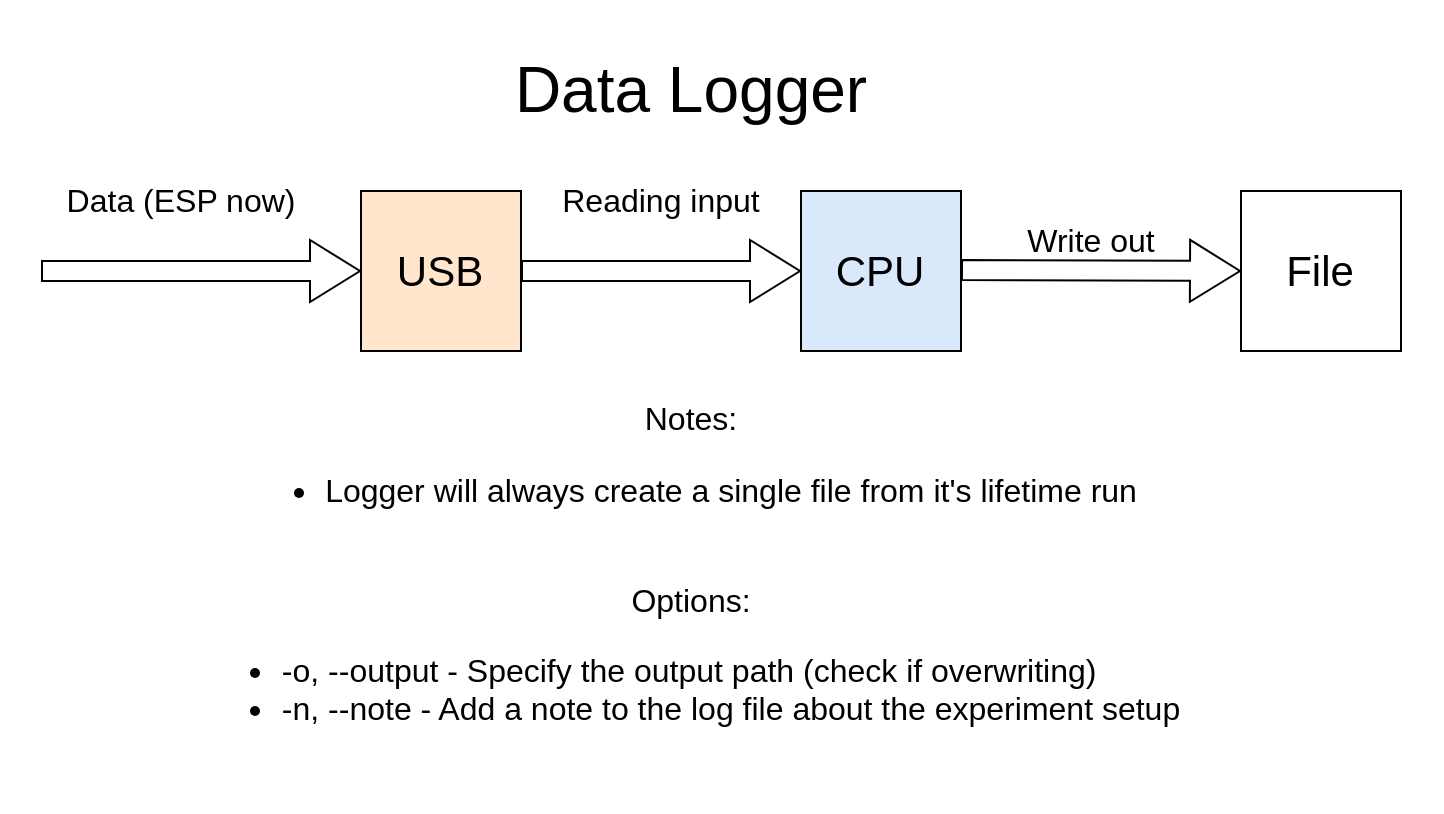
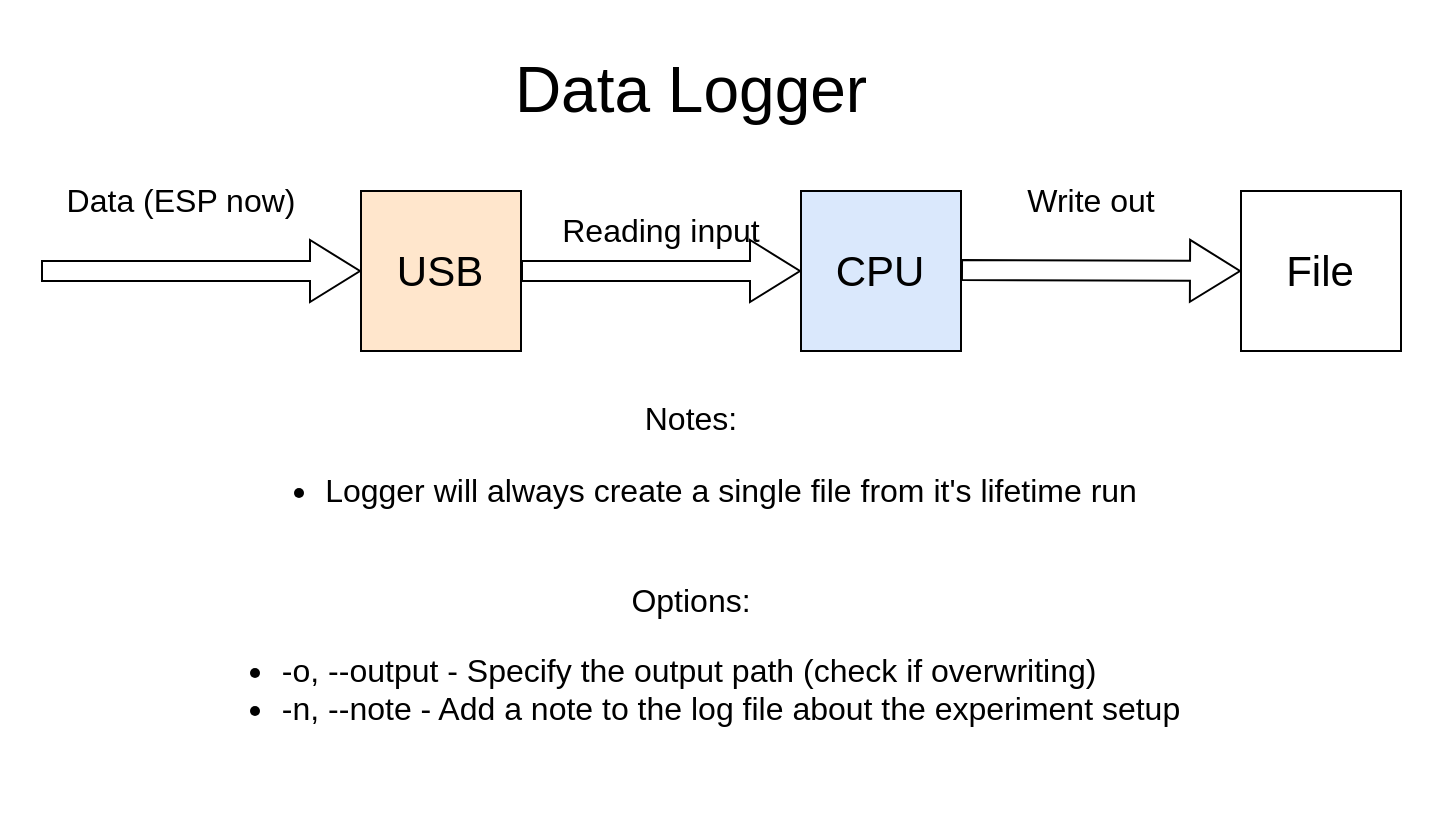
node "Reading input": moved (661, 201) -> (661, 231)
node "Write out": moved (1091, 241) -> (1091, 201)
